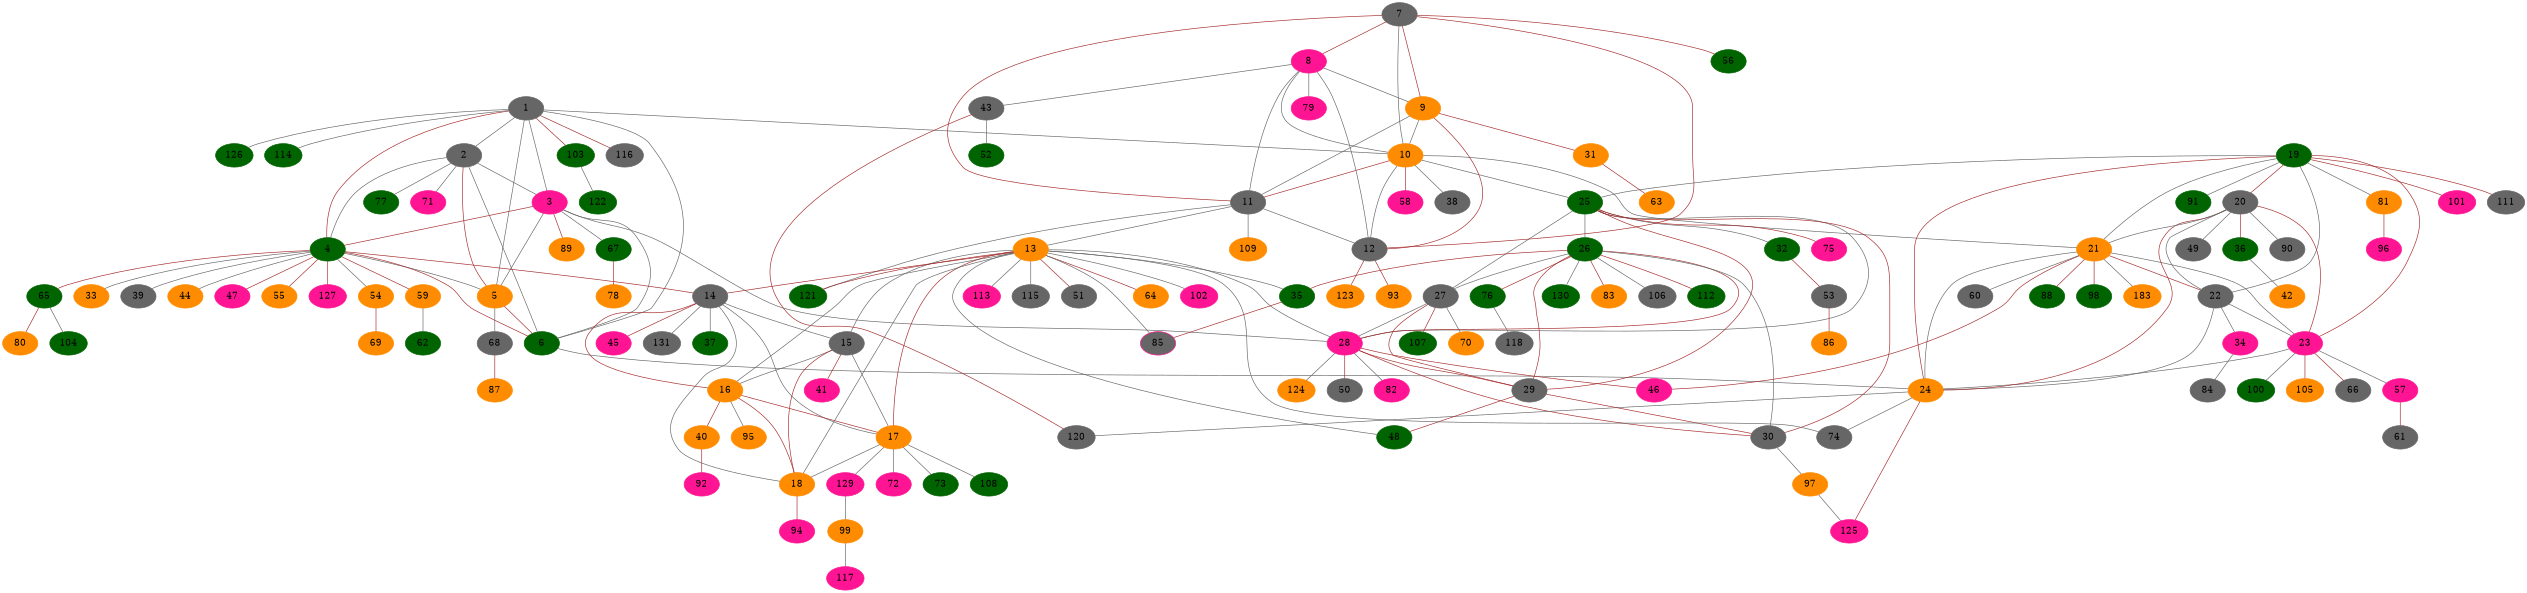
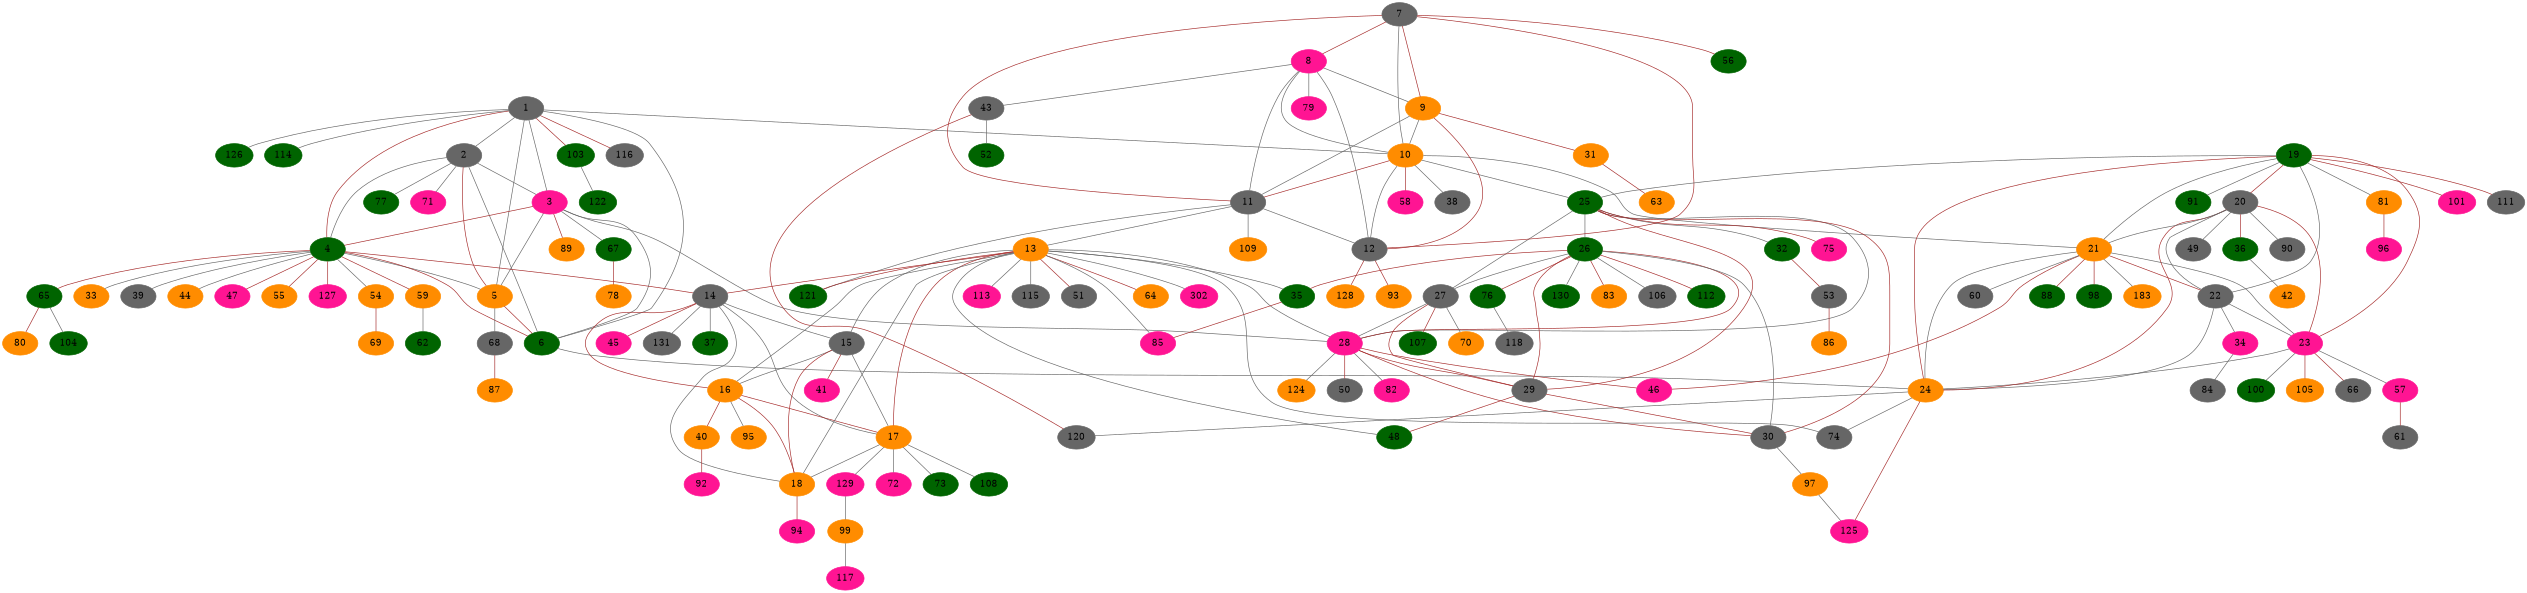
node "102": label "102" -> "302"
node "123": label "123" -> "128"
node "85": fillcolor gray40 -> deeppink
